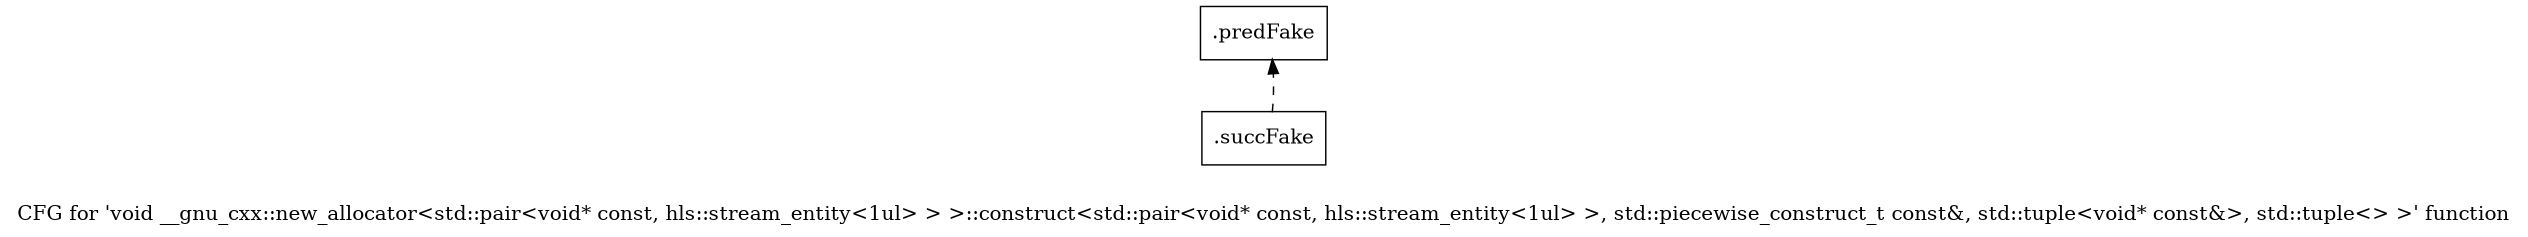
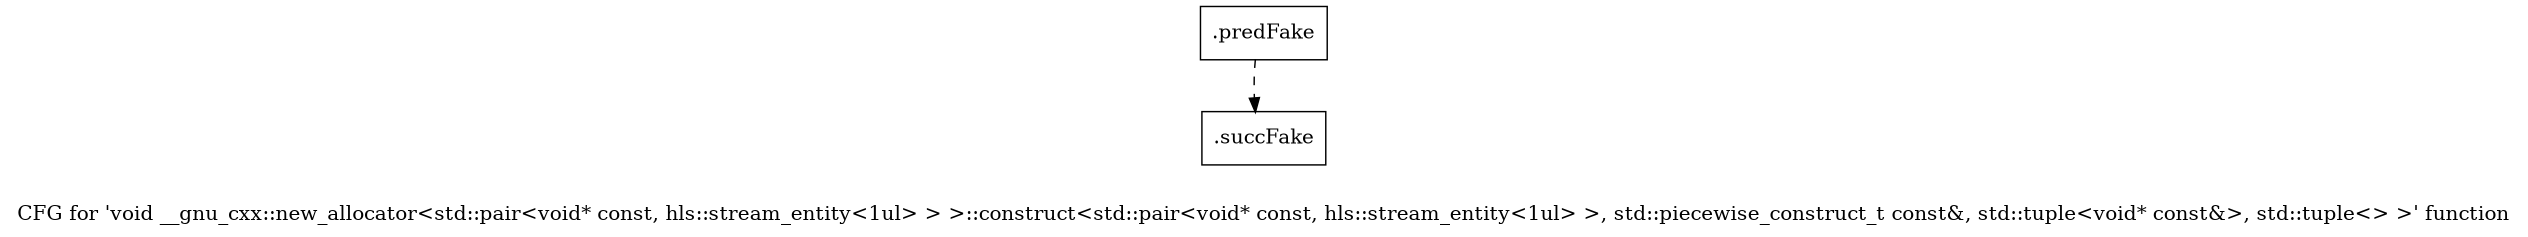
edge ".succFake" -> ".predFake": reversed
